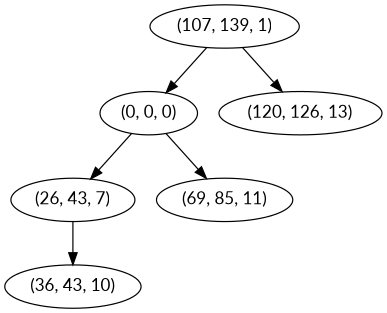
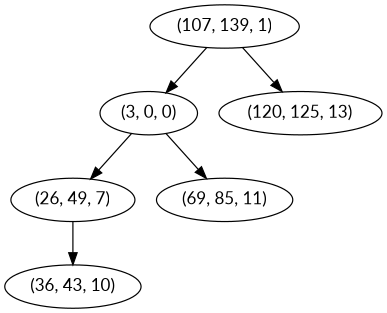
node "(0, 0, 0)": label "(0, 0, 0)" -> "(3, 0, 0)"
node "(120, 126, 13)": label "(120, 126, 13)" -> "(120, 125, 13)"
node "(26, 43, 7)": label "(26, 43, 7)" -> "(26, 49, 7)"
